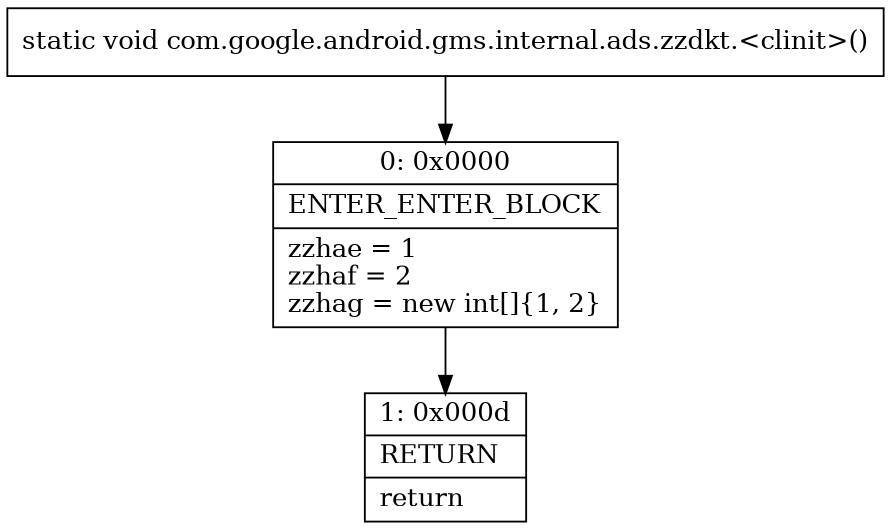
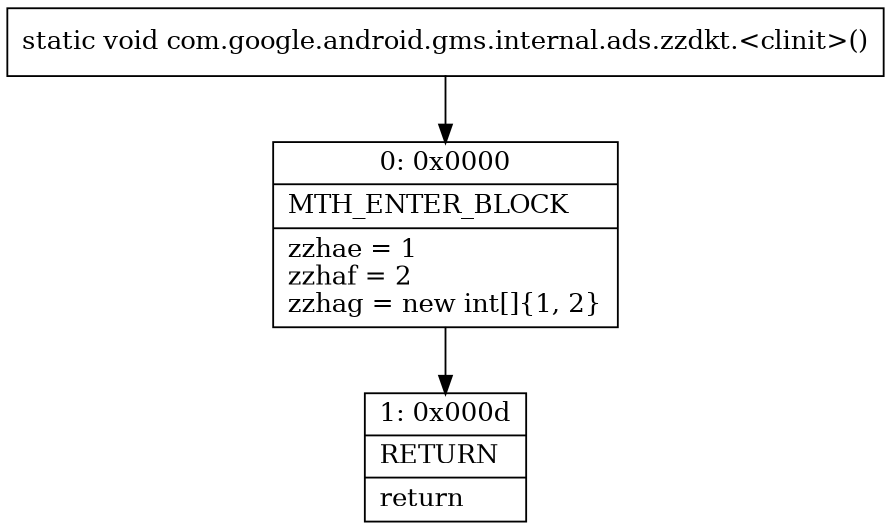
node "0: 0x0000": text "ENTER_ENTER_BLOCK" -> "MTH_ENTER_BLOCK"
